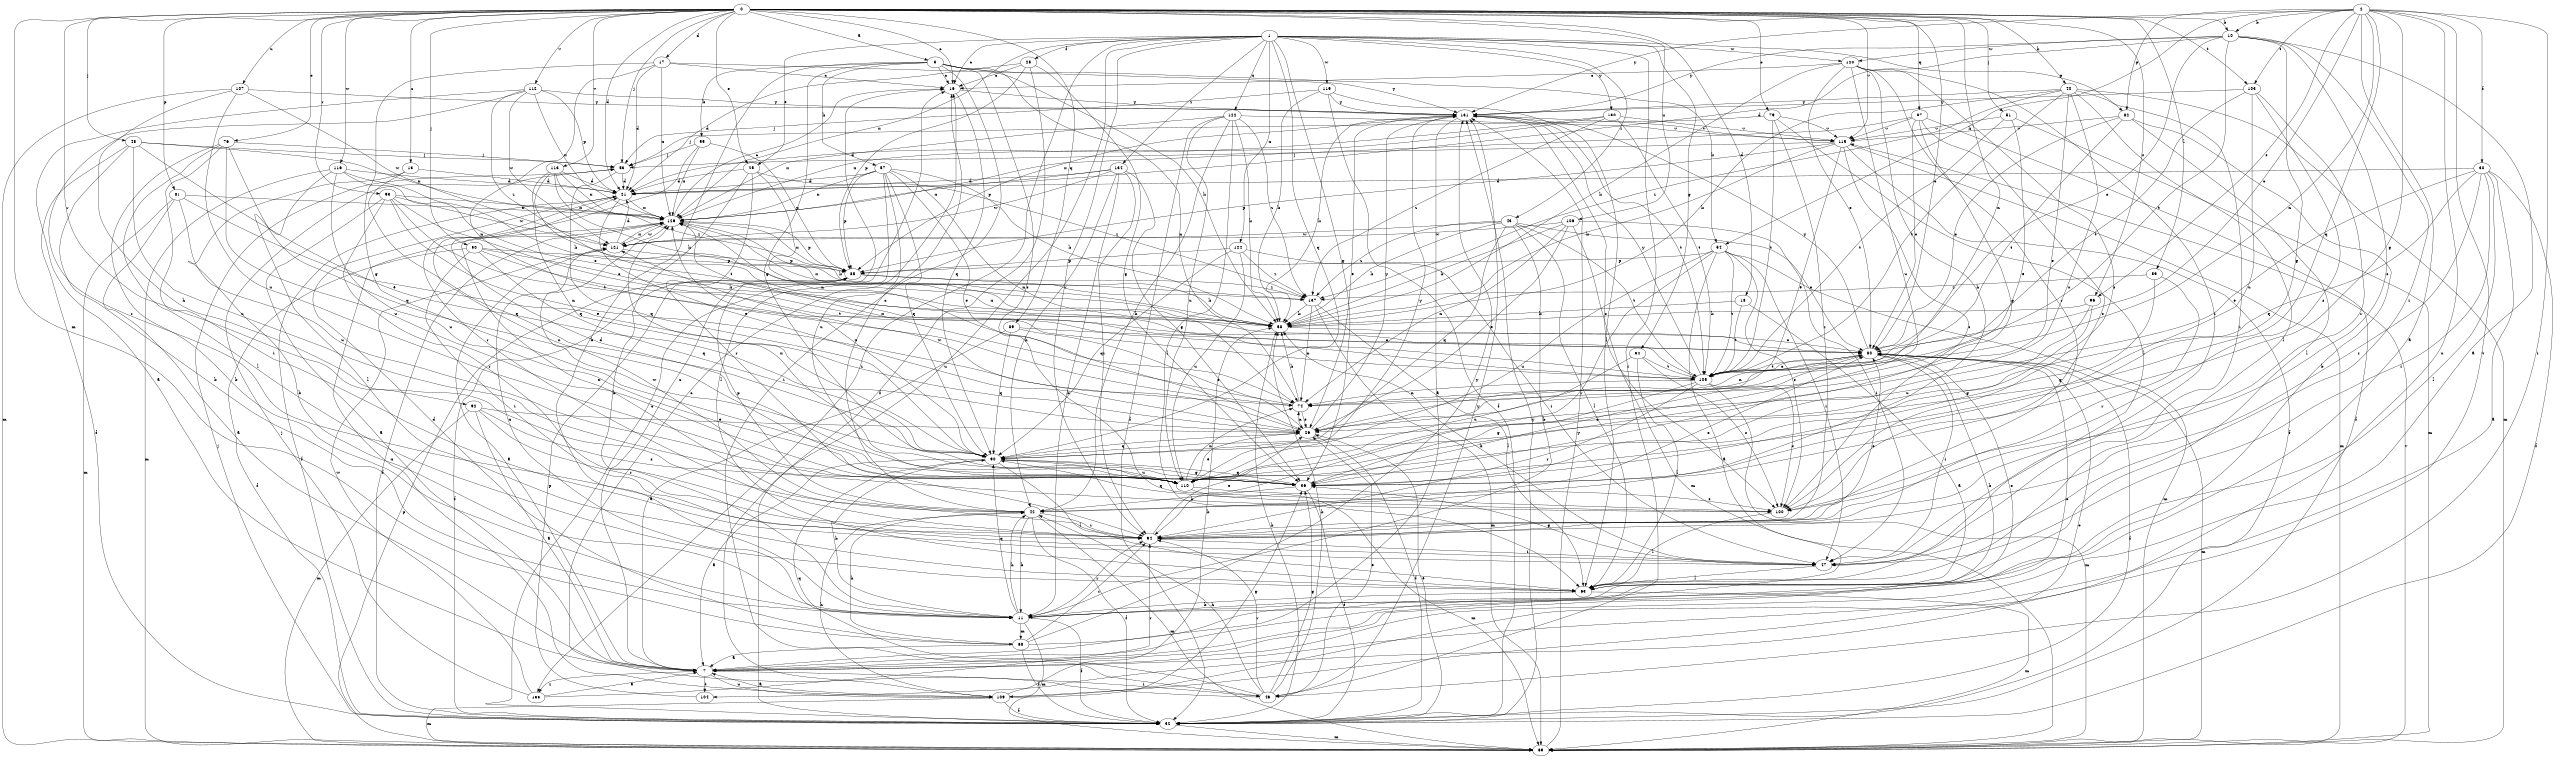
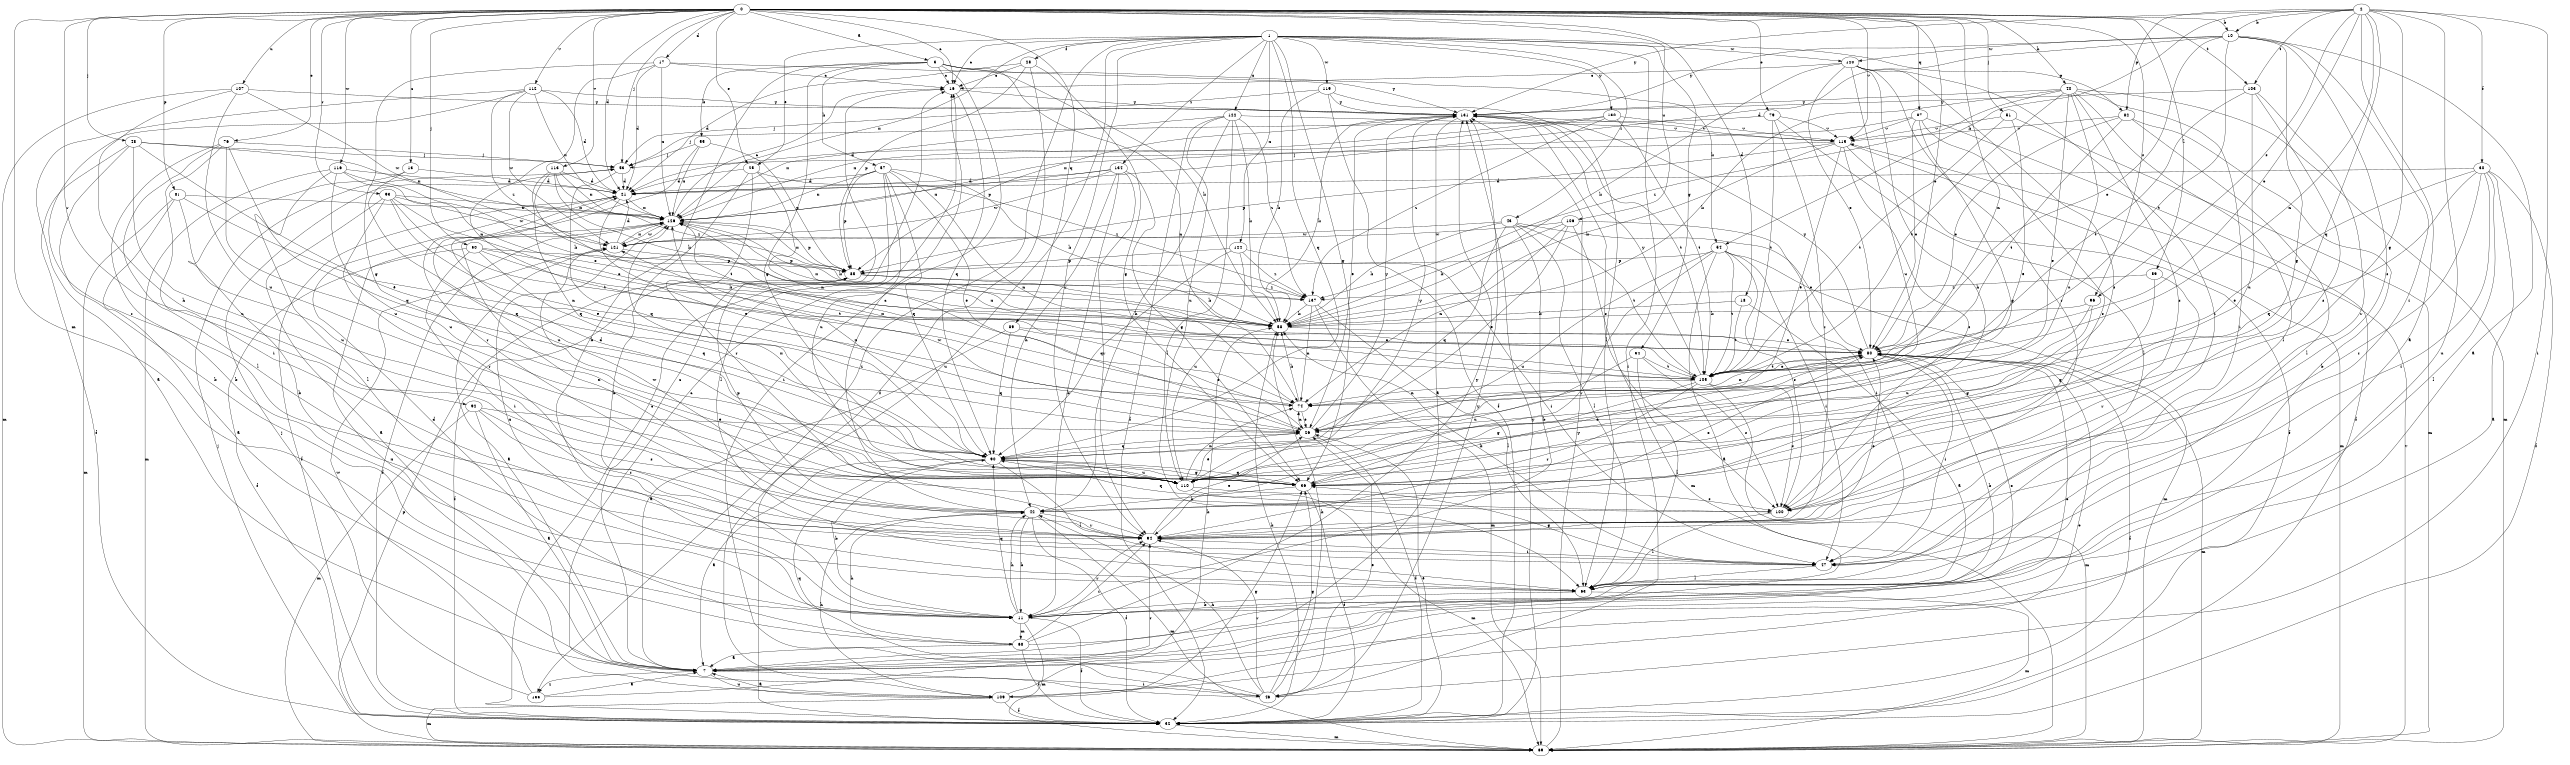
edge "112" -> "21": label "p" -> "d"
edge "43" -> "137": removed, label "z"
edge "3" -> "100": now "40" -> "100"
node "104": removed
